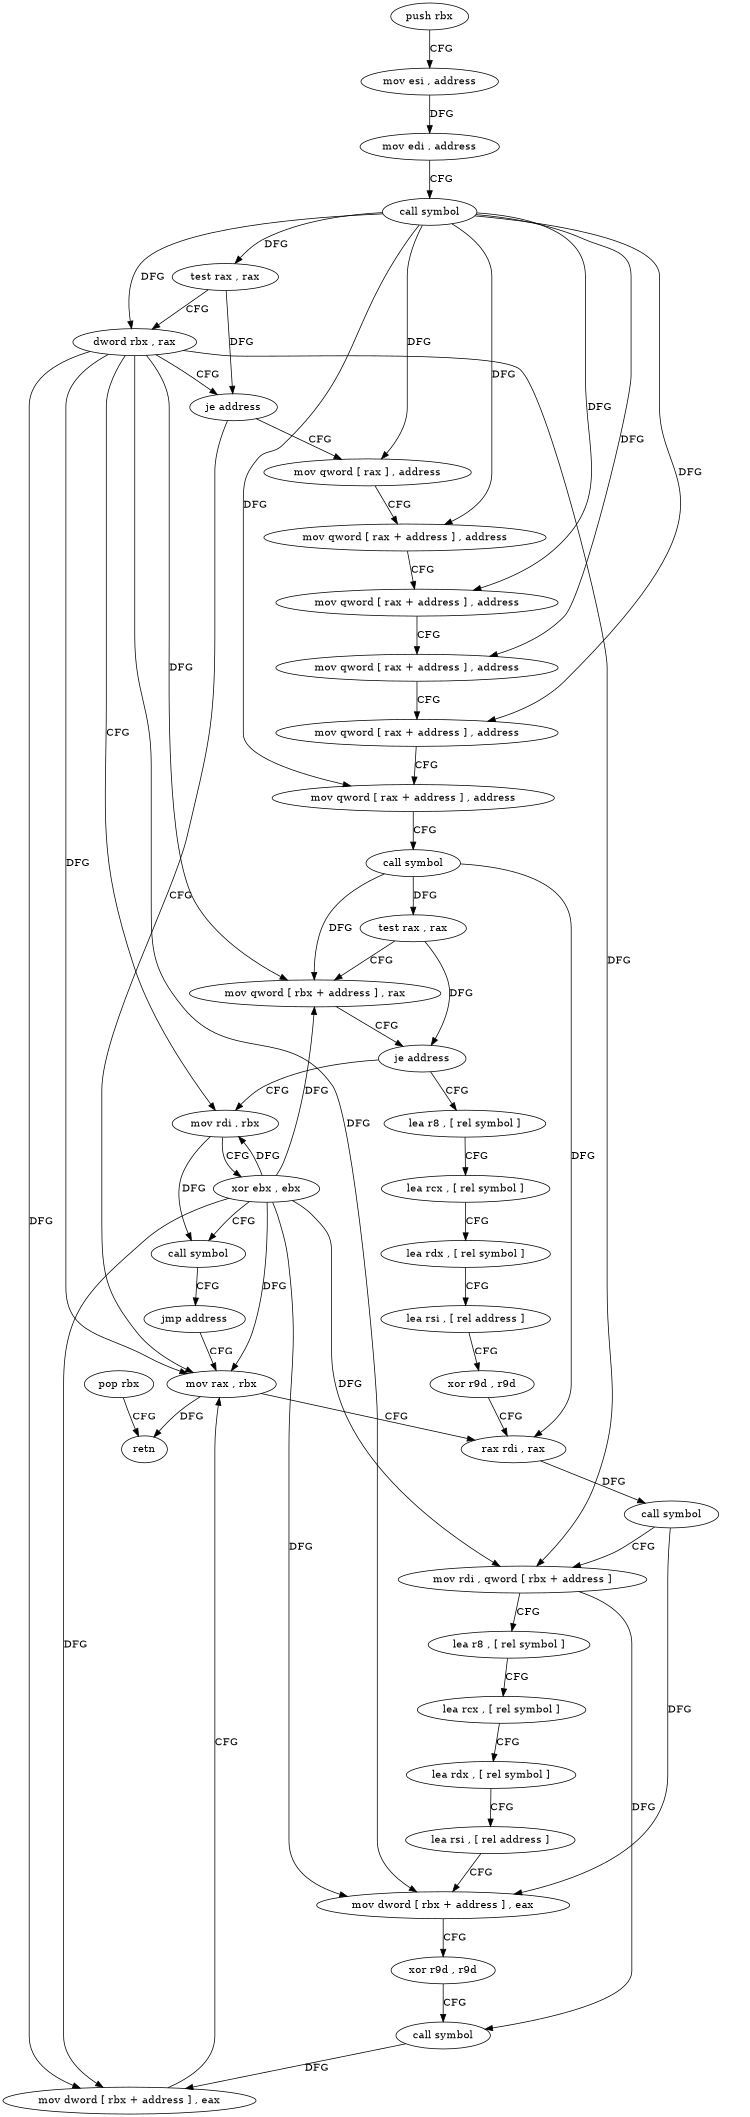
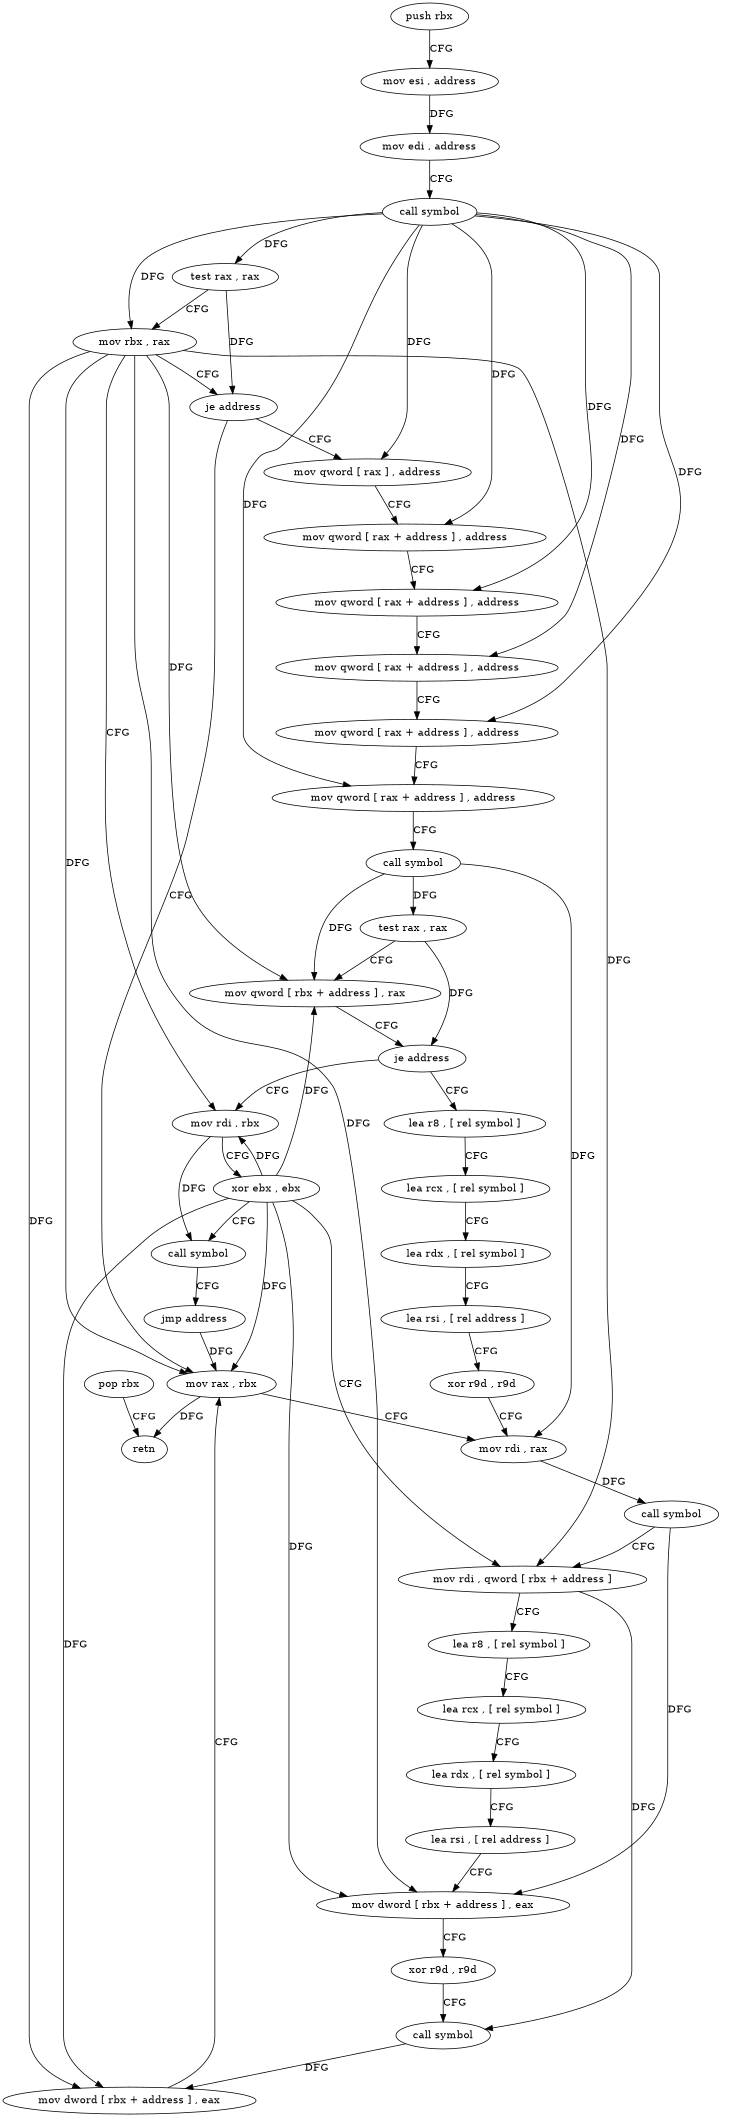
node "dword rbx , rax": label "dword rbx , rax" -> "mov rbx , rax"
edge "jmp address" -> "mov rax , rbx": label "CFG" -> "DFG"
edge "xor ebx , ebx" -> "mov rdi , qword [ rbx + address ]": label "DFG" -> "CFG"
node "rax rdi , rax": label "rax rdi , rax" -> "mov rdi , rax"
